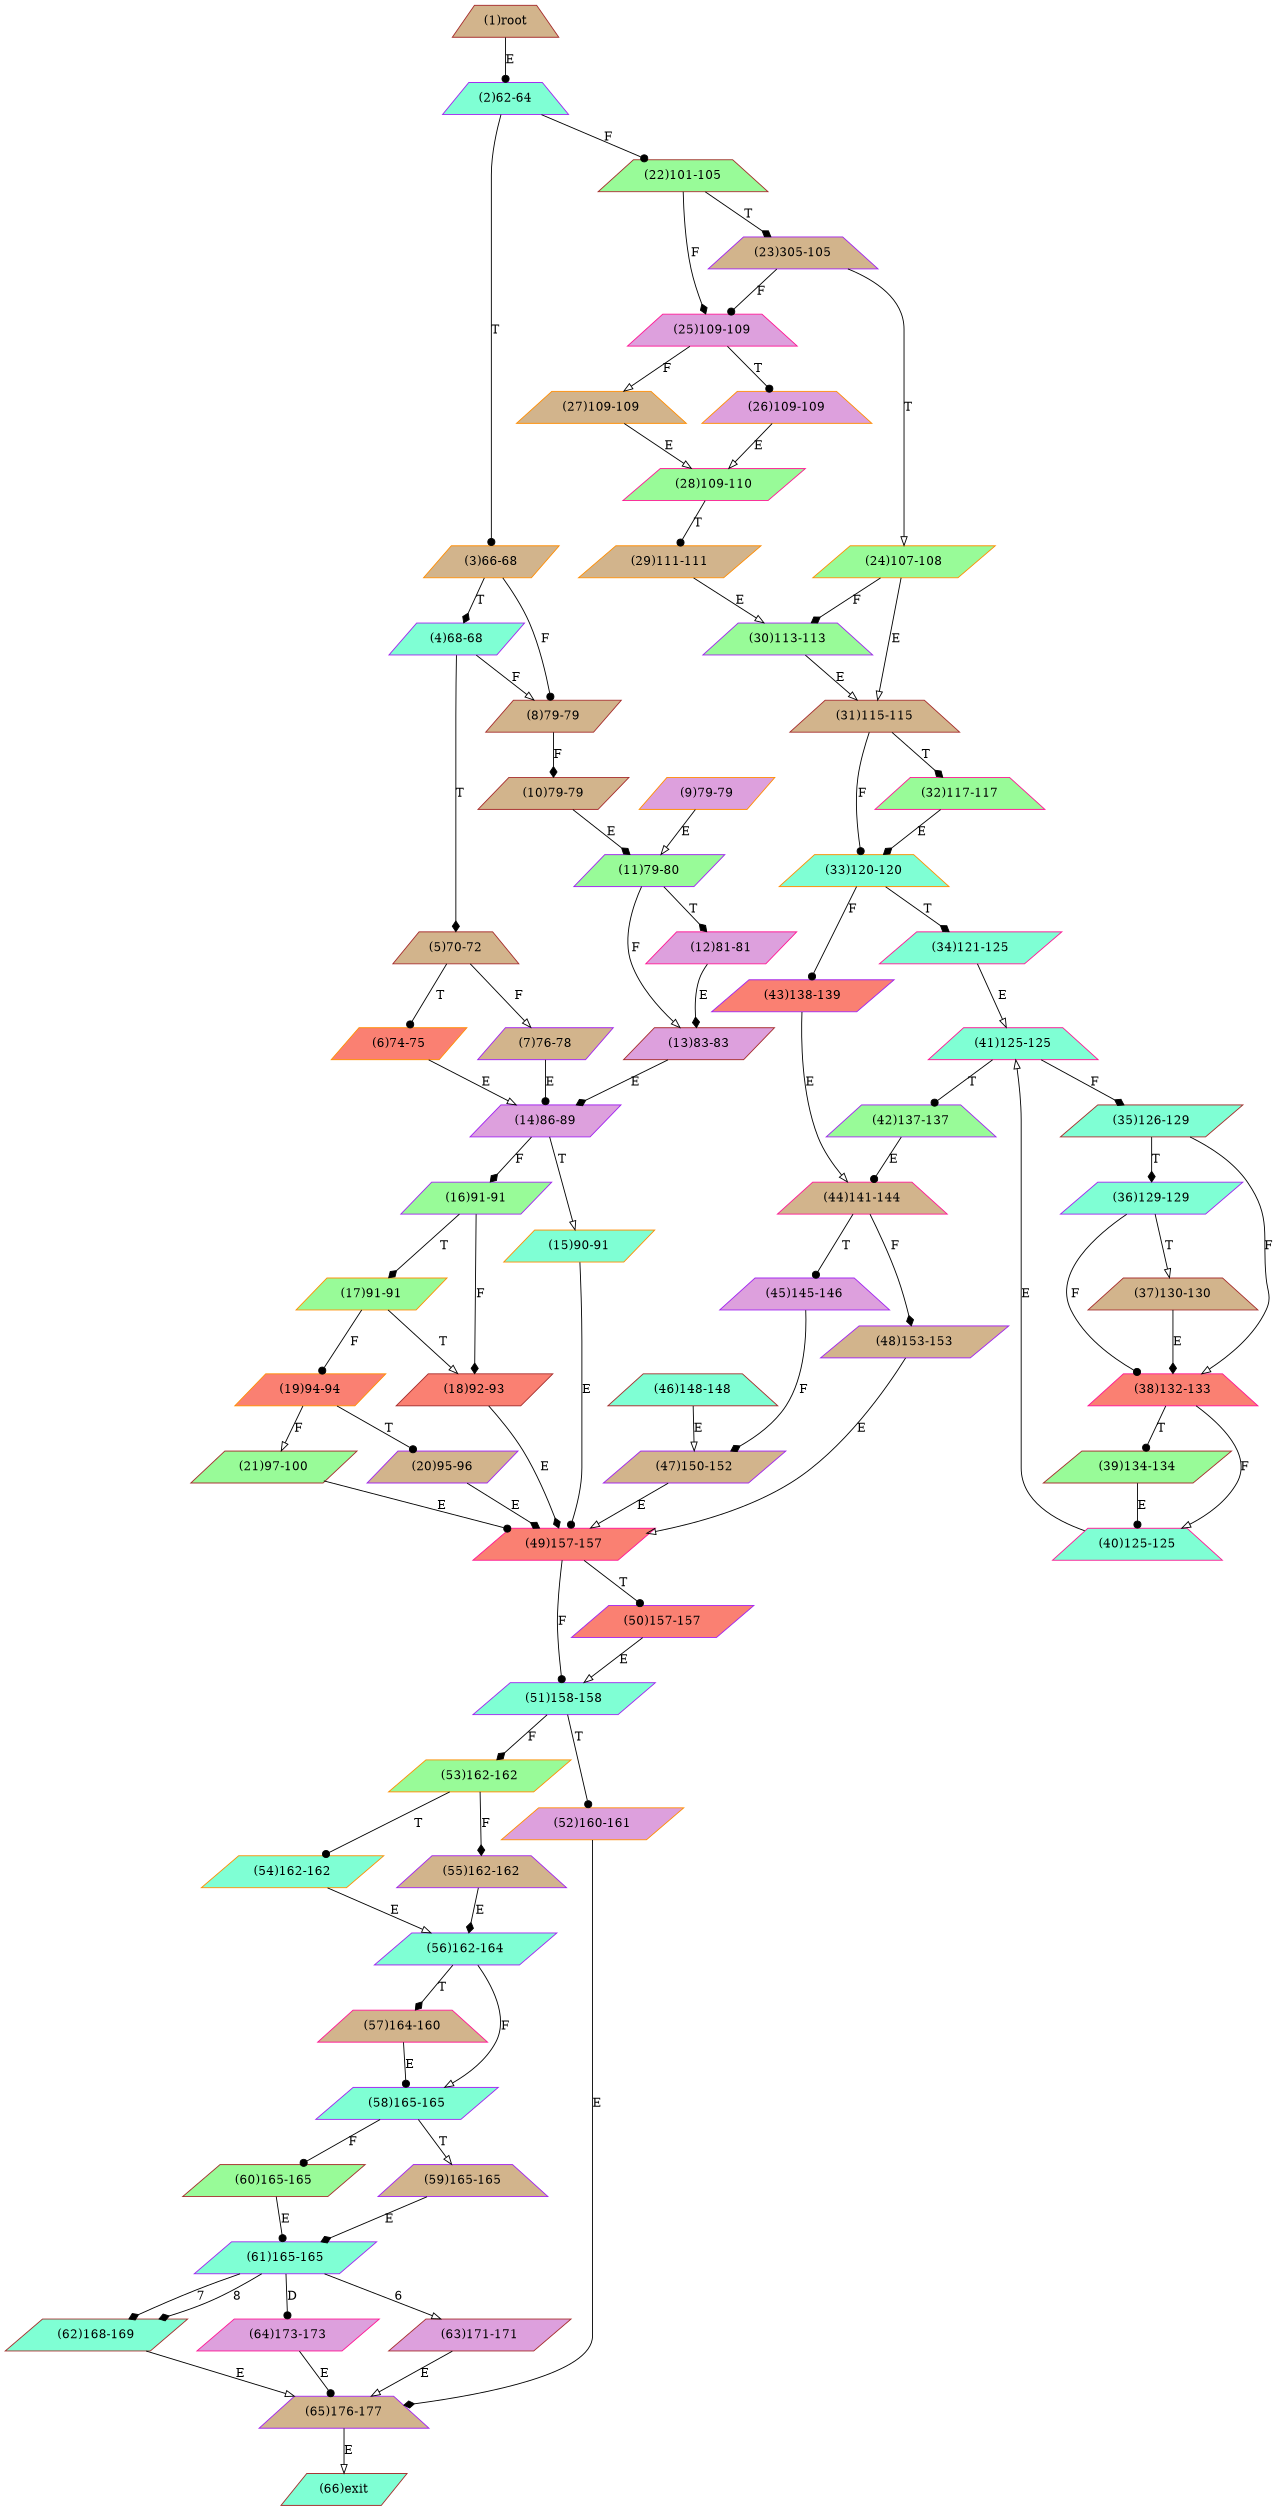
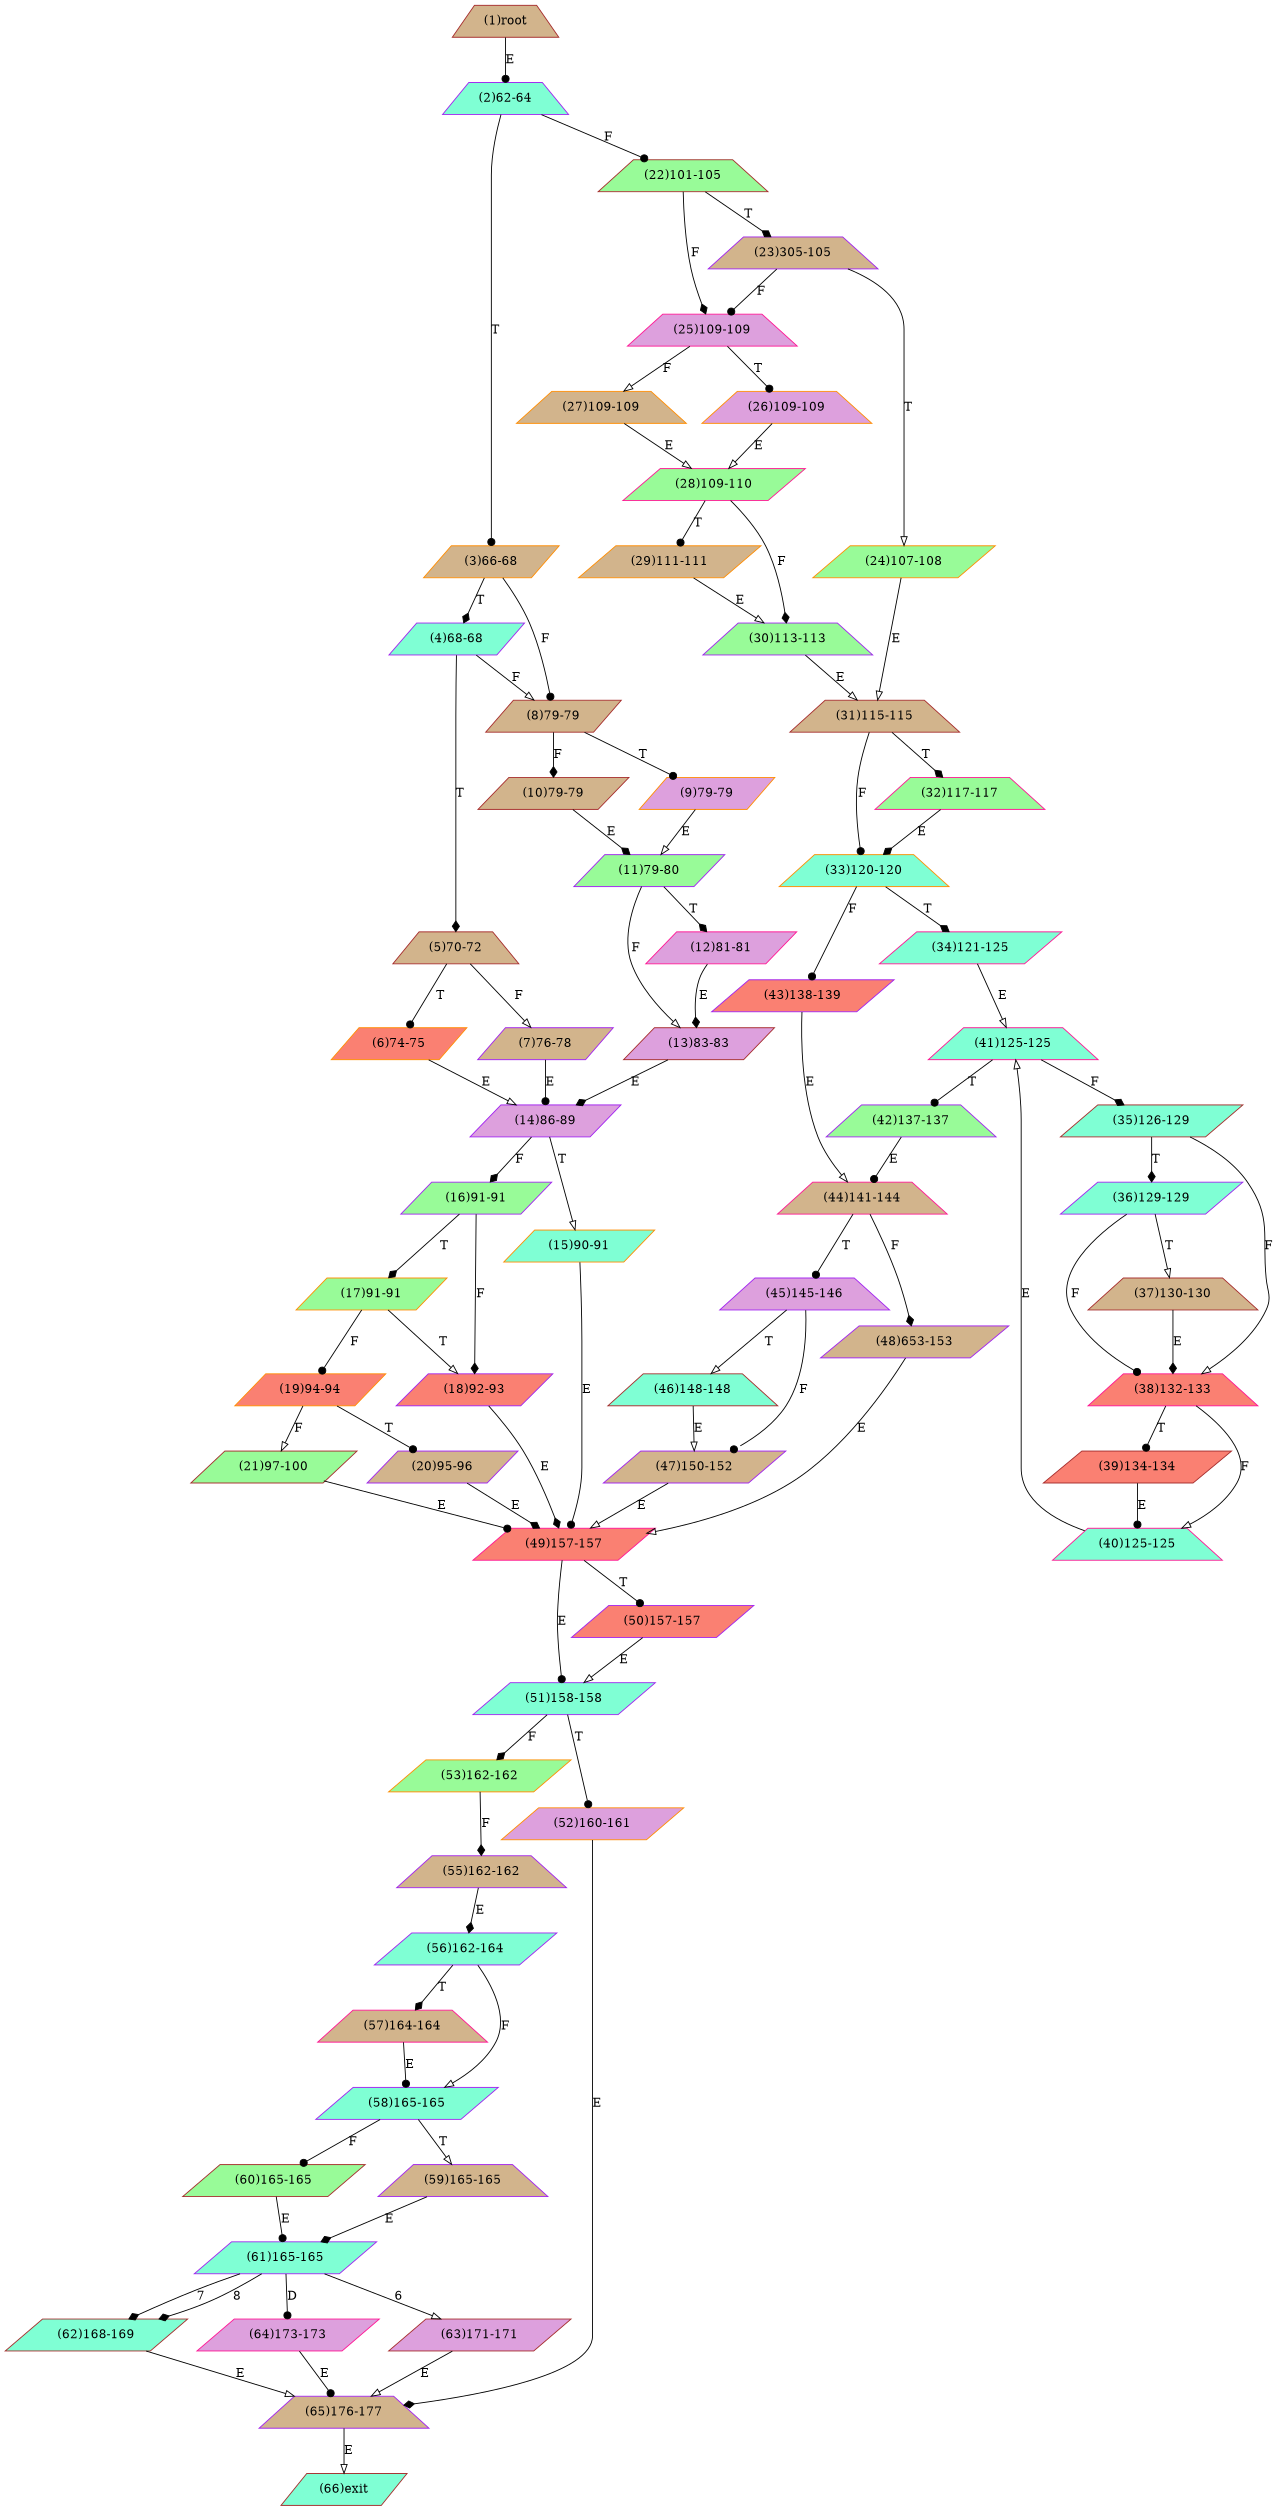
edge "(24)107-108" -> "(30)113-113": now "(28)109-110" -> "(30)113-113"
edge "(8)79-79" -> "(9)79-79": added, label "T"
edge "(45)145-146" -> "(46)148-148": added, label "T"
node "(48)153-153": label "(48)153-153" -> "(48)653-153"
edge "(45)145-146" -> "(47)150-152": arrowhead diamond -> dot
node "(18)92-93": color brown -> purple
node "(39)134-134": fillcolor palegreen -> salmon
edge "(49)157-157" -> "(51)158-158": label "F" -> "E"
node "(54)162-162": removed
node "(57)164-160": label "(57)164-160" -> "(57)164-164"
